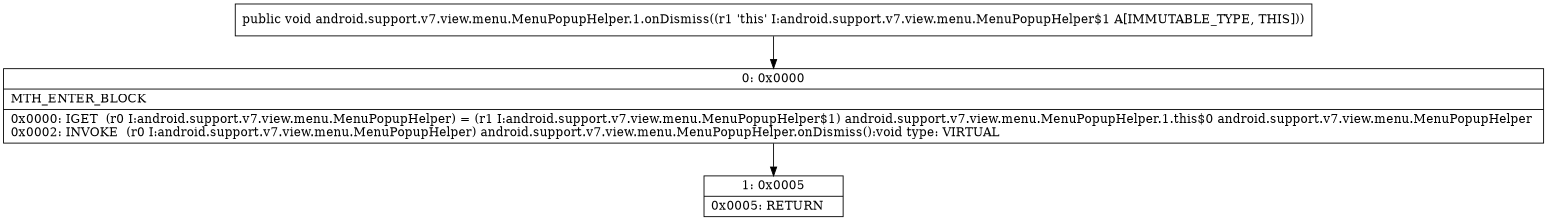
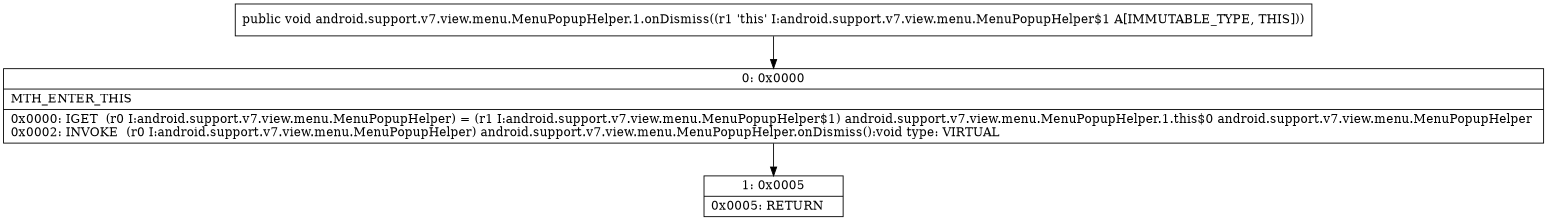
node "0: 0x0000": text "MTH_ENTER_BLOCK" -> "MTH_ENTER_THIS"
